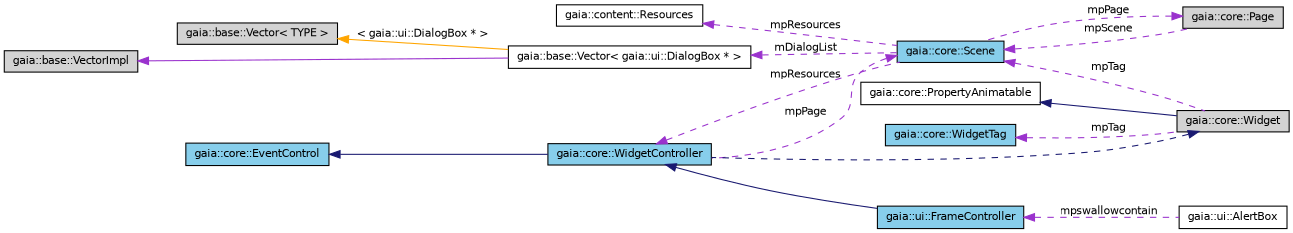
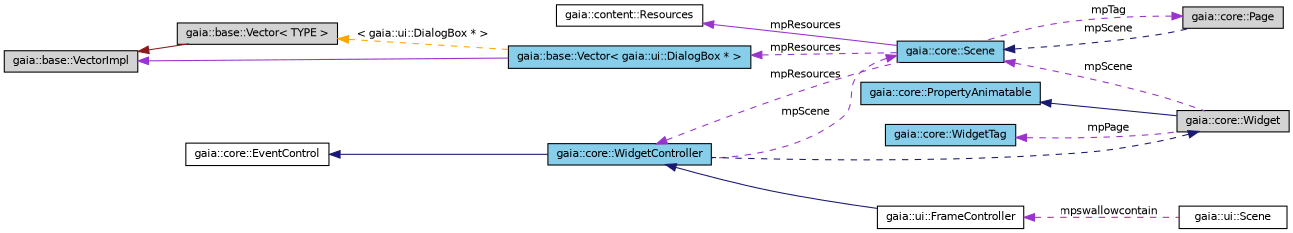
edge "gaia::core::Scene" -> "gaia::core::Page": label "mpPage" -> "mpTag"
edge "gaia::core::Scene" -> "gaia::content::Resources": style dashed -> solid
edge "gaia::core::Page" -> "gaia::core::Scene": color darkorchid3 -> midnightblue
edge "gaia::base::Vector< gaia::ui::DialogBox * >" -> "gaia::base::Vector< TYPE >": style solid -> dashed
edge "gaia::base::Vector< TYPE >" -> "gaia::base::VectorImpl": added
edge "gaia::core::Scene" -> "gaia::base::Vector< gaia::ui::DialogBox * >": label "mDialogList" -> "mpResources"
node "gaia::base::Vector< gaia::ui::DialogBox * >": fillcolor white -> skyblue
edge "gaia::core::Widget" -> "gaia::core::Scene": label "mpTag" -> "mpScene"
node "gaia::core::PropertyAnimatable": fillcolor white -> skyblue
edge "gaia::core::WidgetController" -> "gaia::core::Scene": label "mpPage" -> "mpScene"
edge "gaia::core::Widget" -> "gaia::core::WidgetTag": label "mpTag" -> "mpPage"
node "gaia::core::EventControl": fillcolor skyblue -> white
node "gaia::ui::FrameController": fillcolor skyblue -> white
node "gaia::ui::AlertBox": label "gaia::ui::AlertBox" -> "gaia::ui::Scene"
